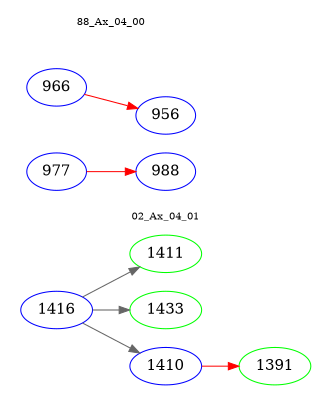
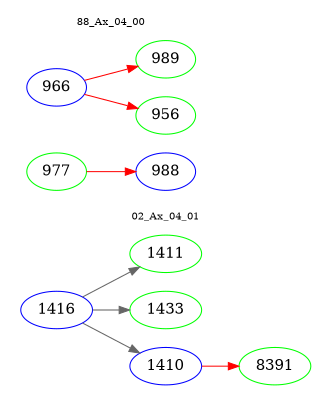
node "989": added
node "956": color blue -> green
node "977": color blue -> green
node "1391": label "1391" -> "8391"
